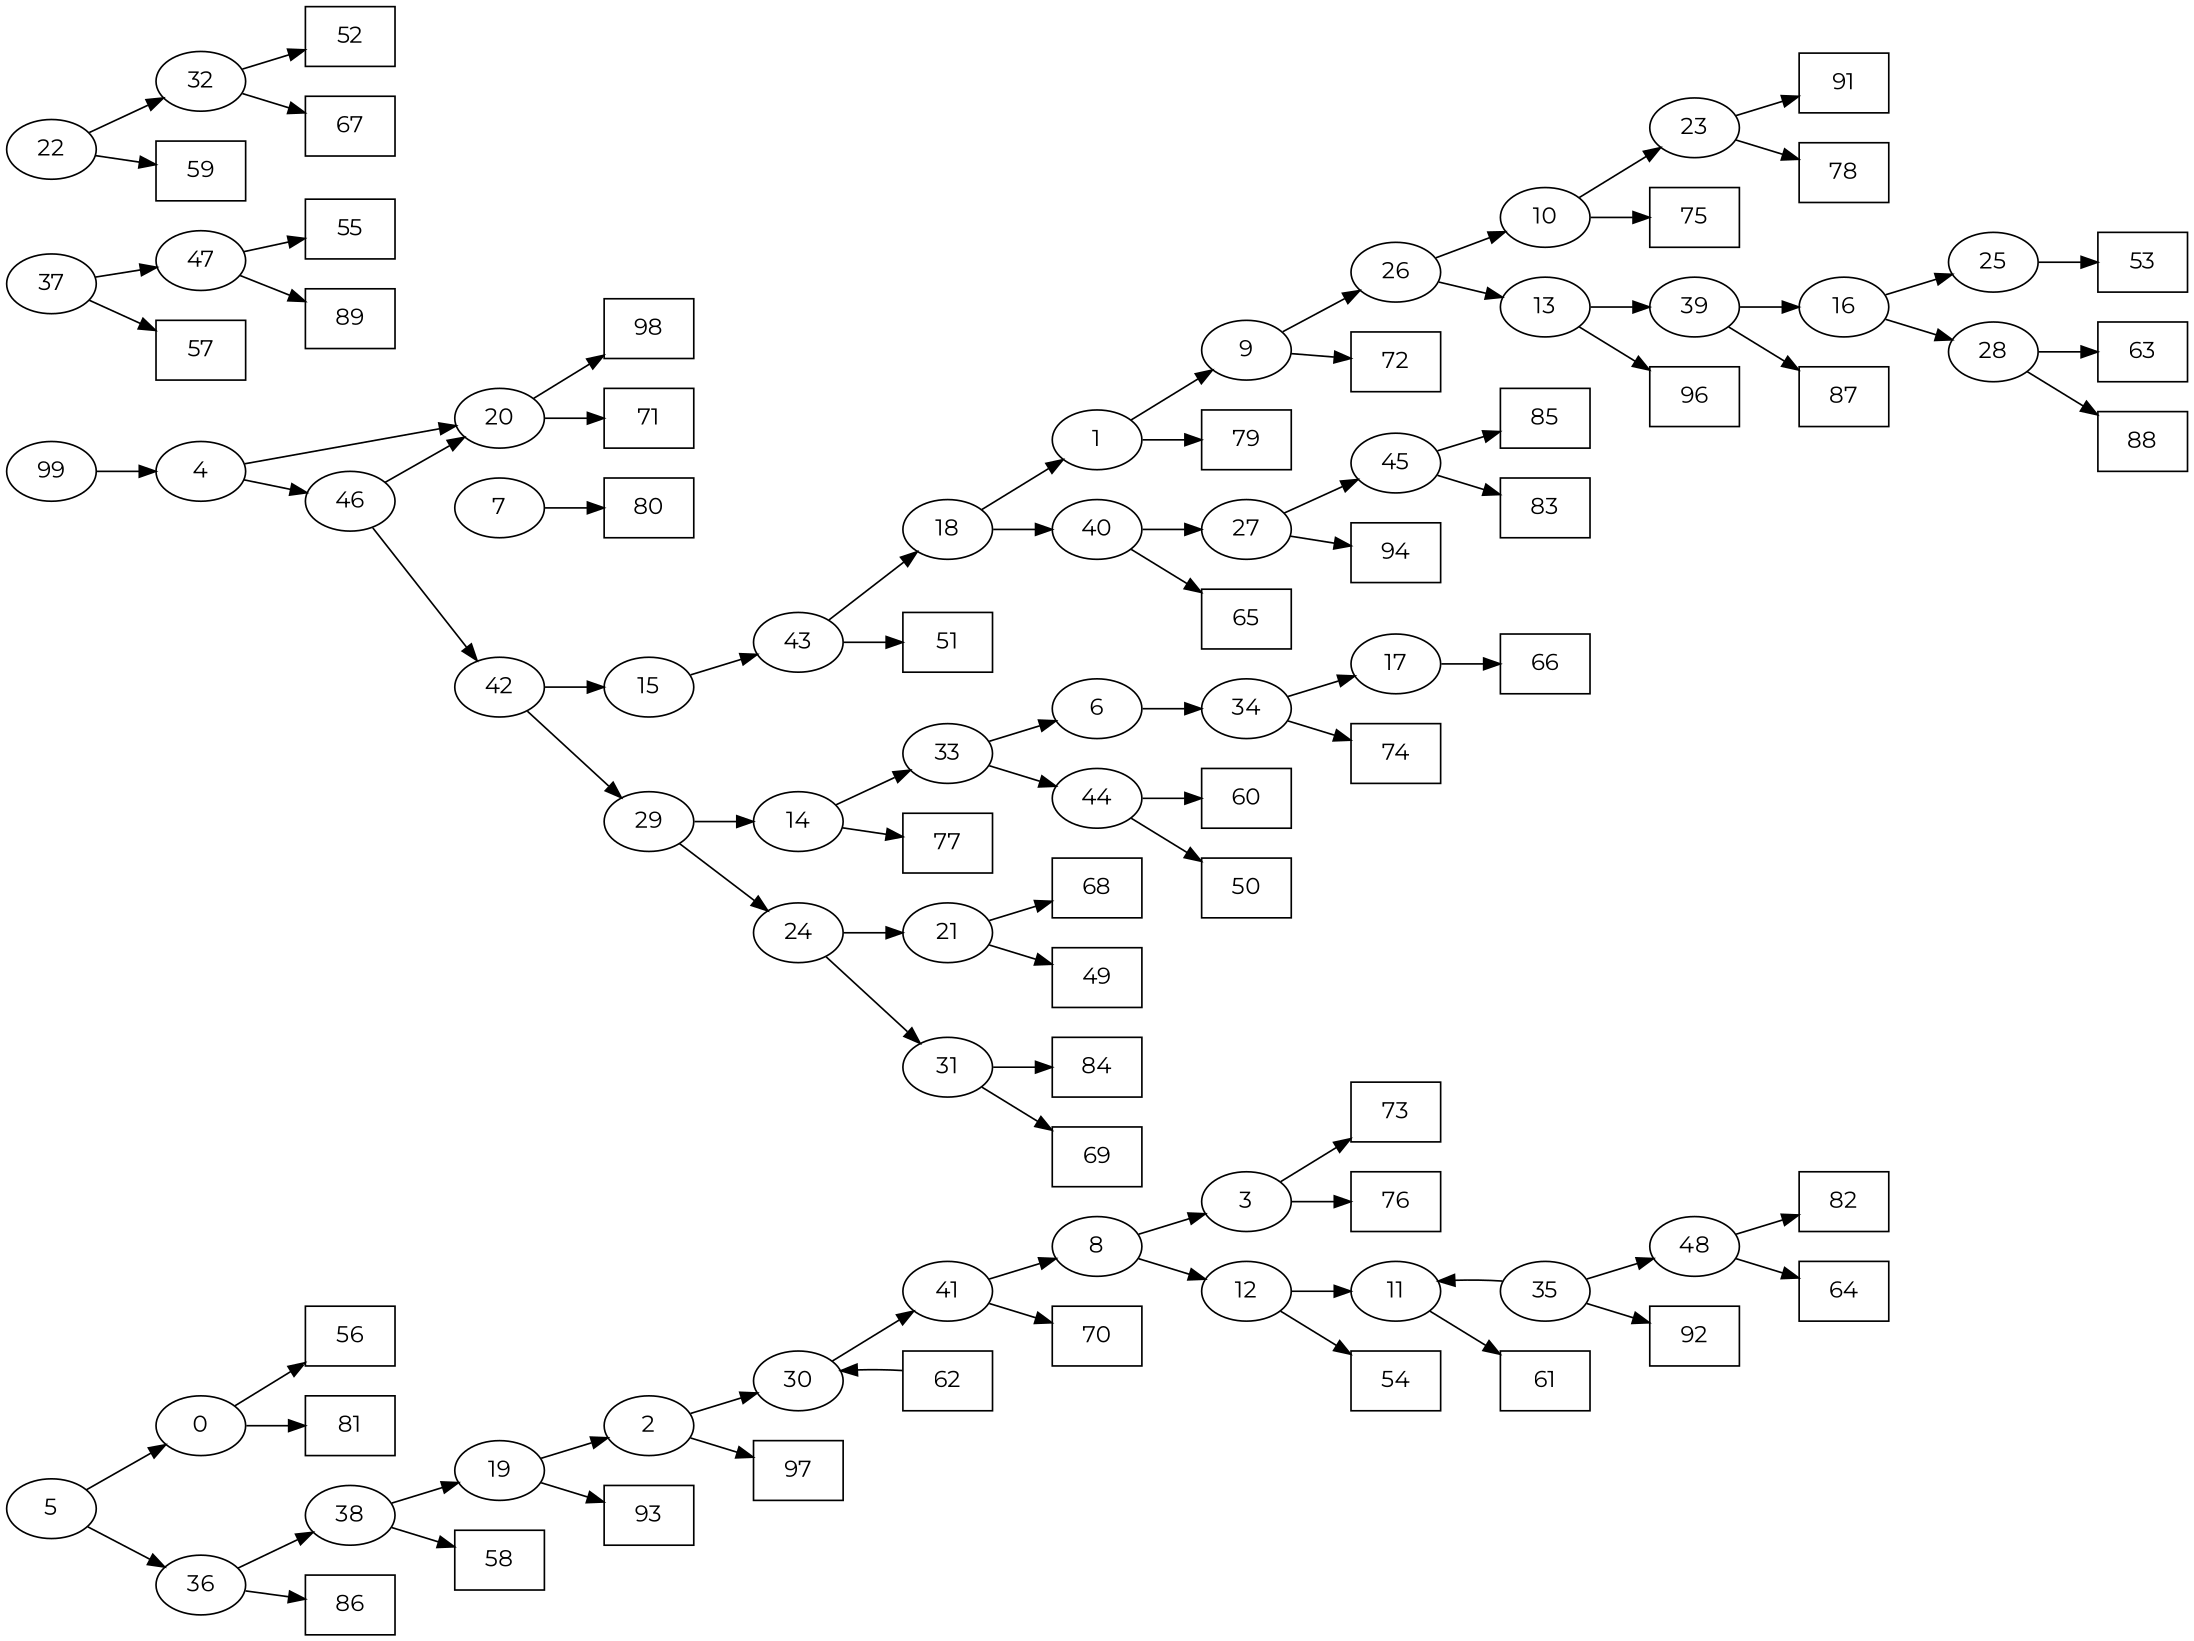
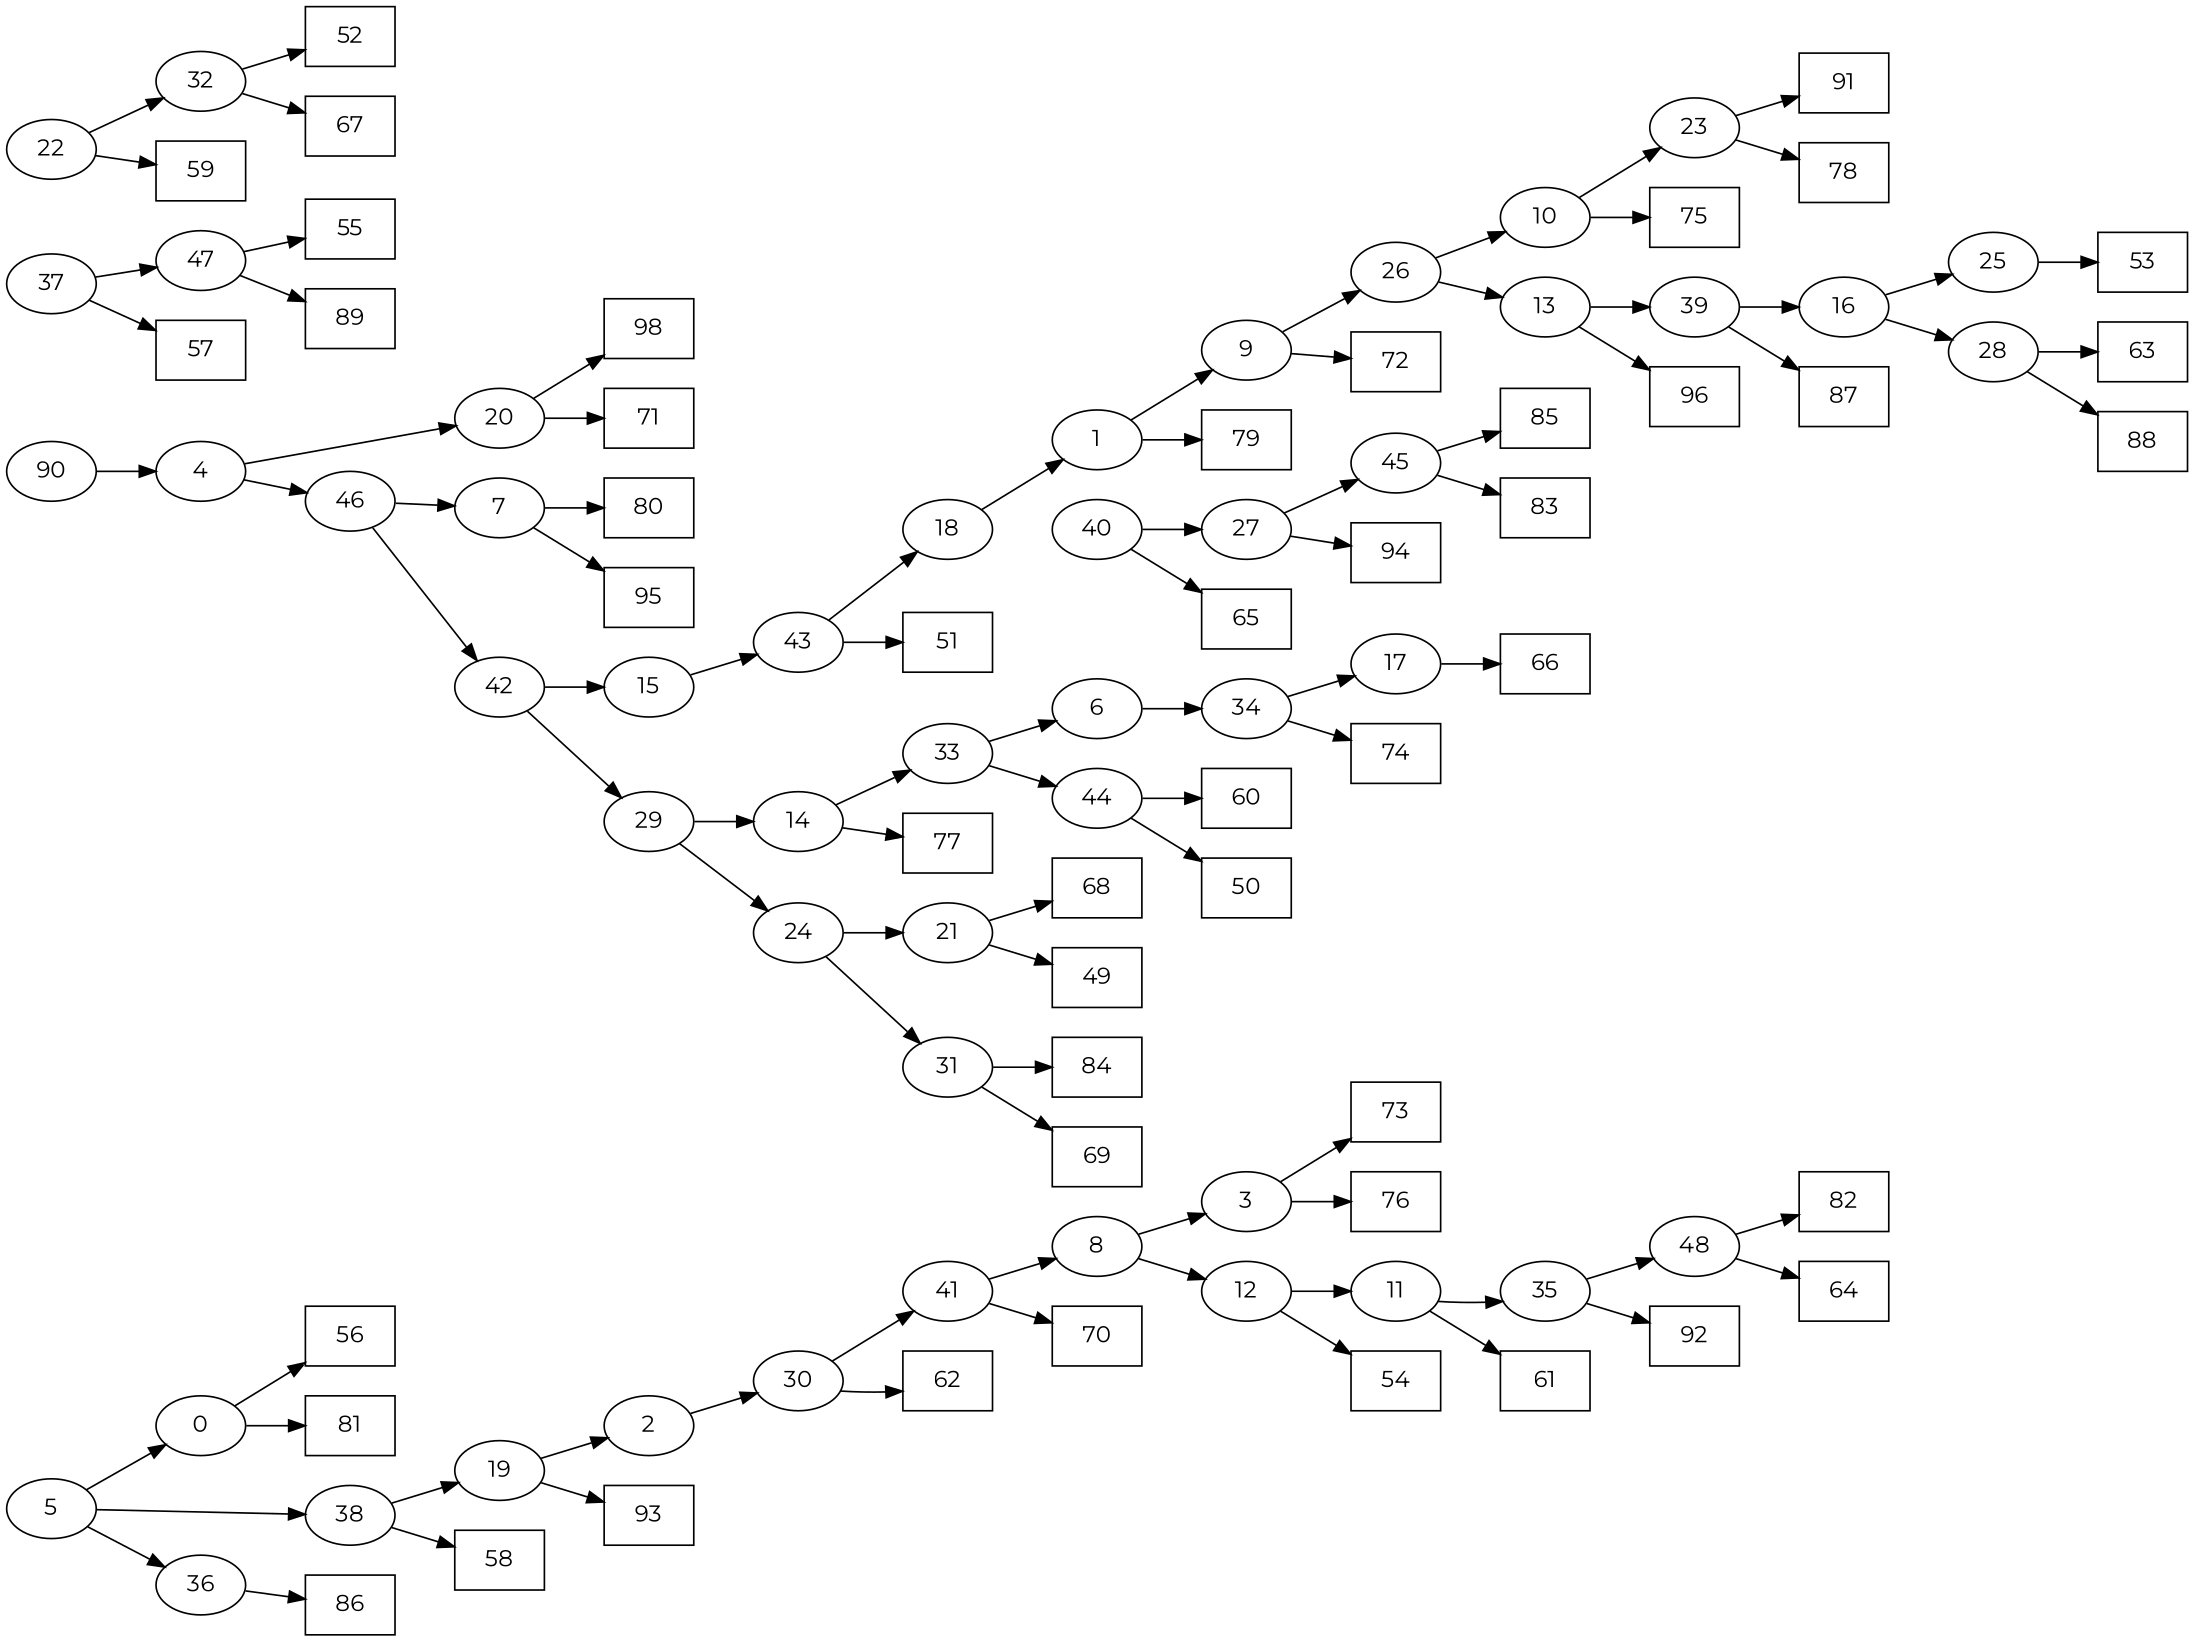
edge "46" -> "20": now "46" -> "7"
node "99": label "99" -> "90"
edge "18" -> "40": removed
node "95": added
edge "35" -> "11": reversed
edge "62" -> "30": reversed
node "97": removed
edge "36" -> "38": now "5" -> "38"
